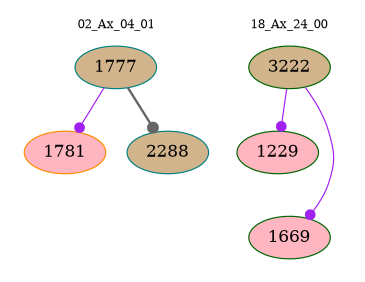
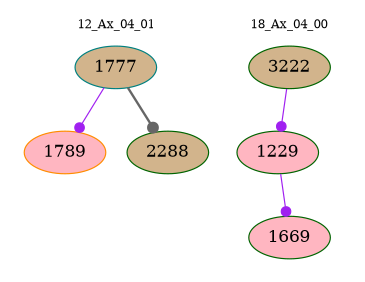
cluster "02_Ax_04_01": label "02_Ax_04_01" -> "12_Ax_04_01"
cluster "18_Ax_24_00": label "18_Ax_24_00" -> "18_Ax_04_00"
edge "3222" -> "1669": now "1229" -> "1669"
node "1781": label "1781" -> "1789"
node "2288": color teal -> darkgreen
